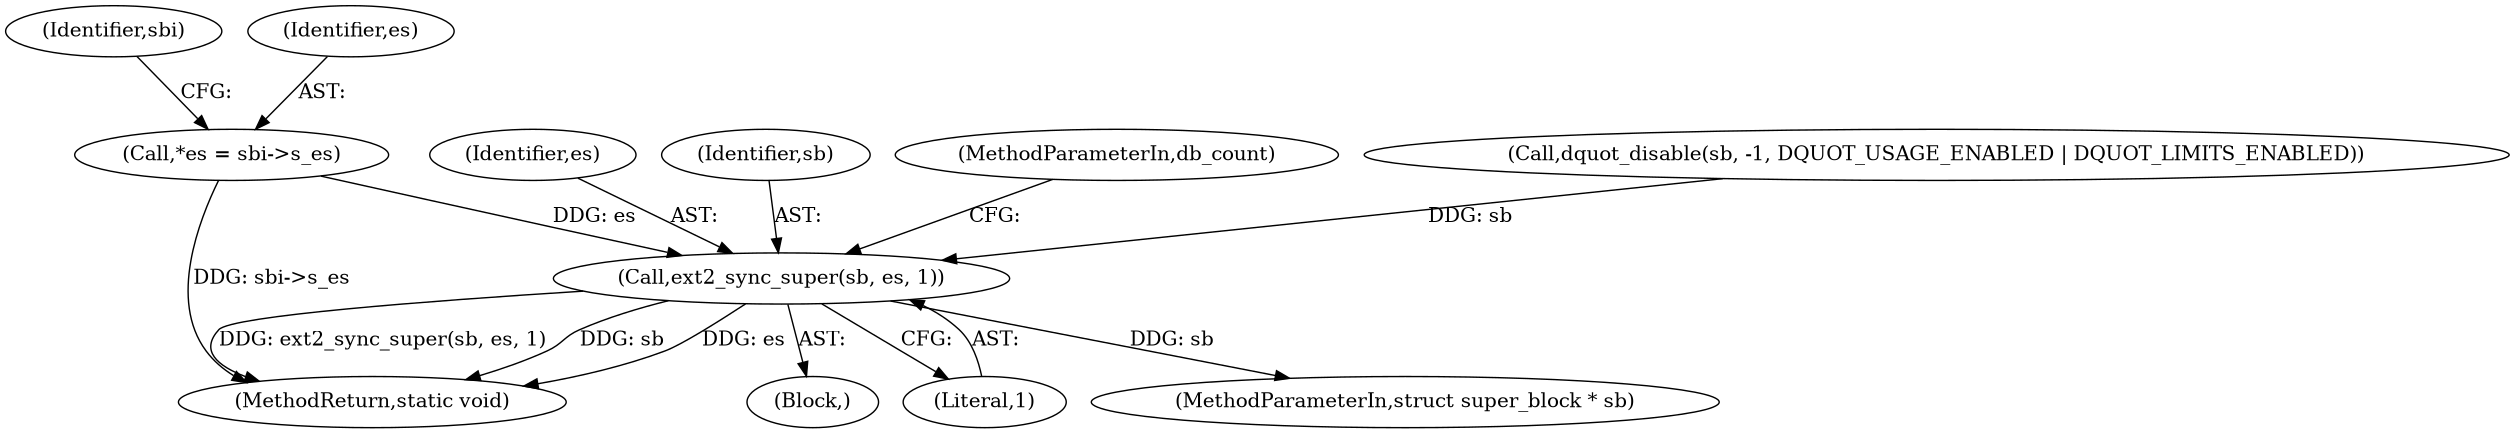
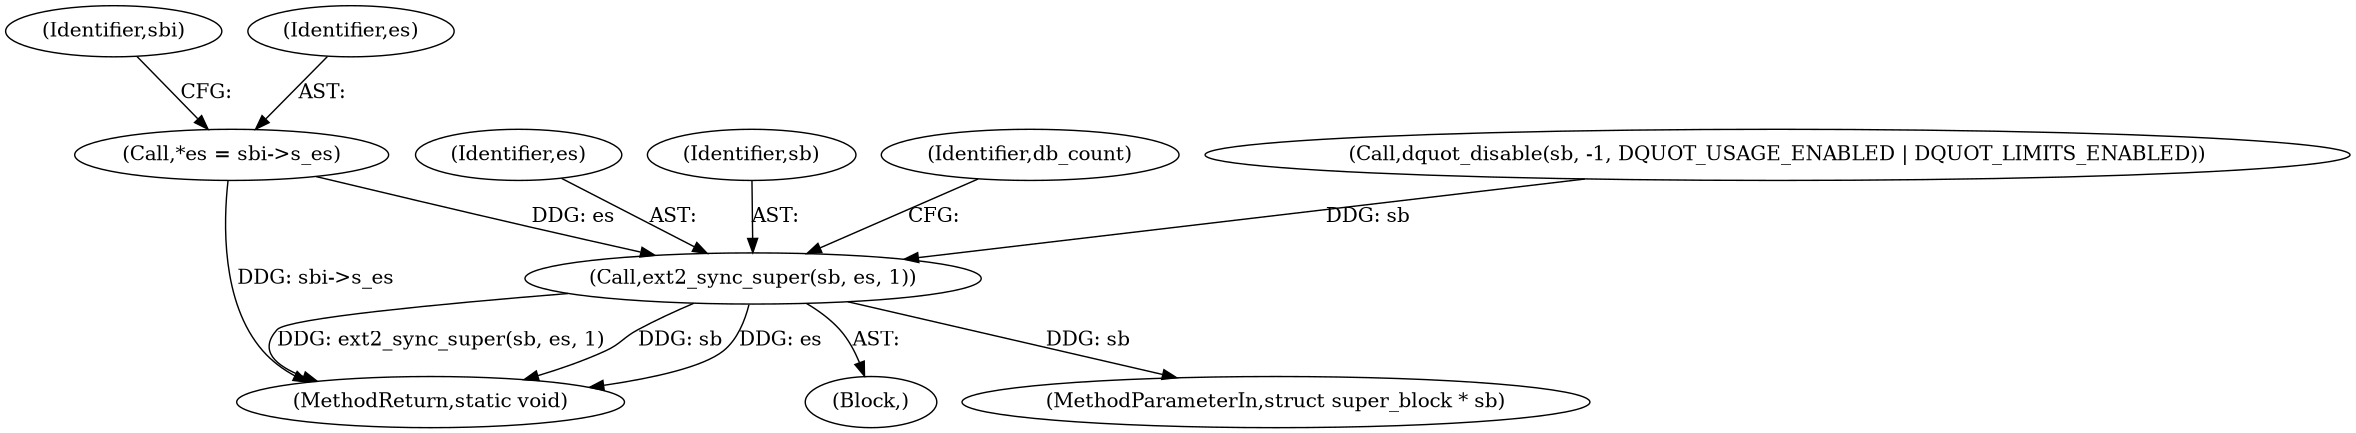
node "(MethodParameterIn,db_count)": label "(MethodParameterIn,db_count)" -> "(Identifier,db_count)"
node "(Literal,1)": removed
